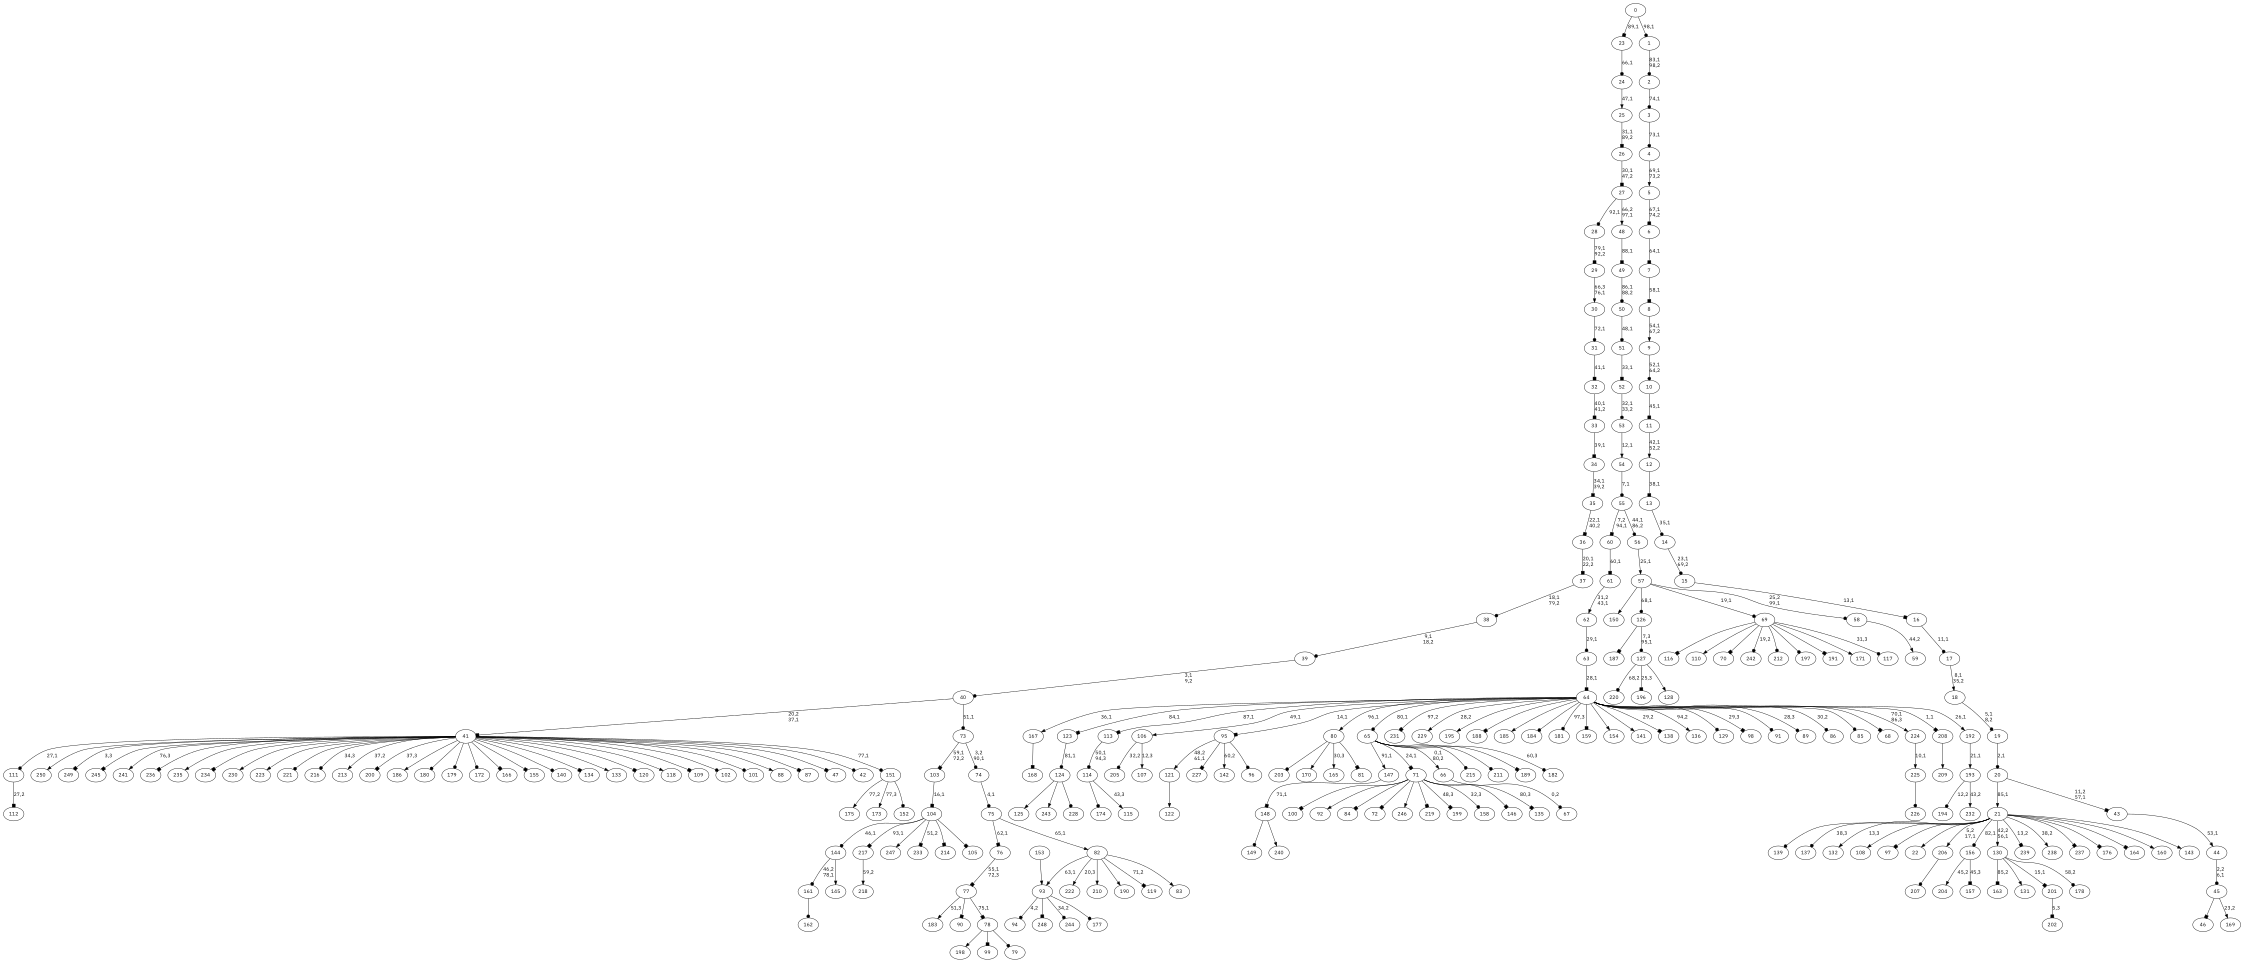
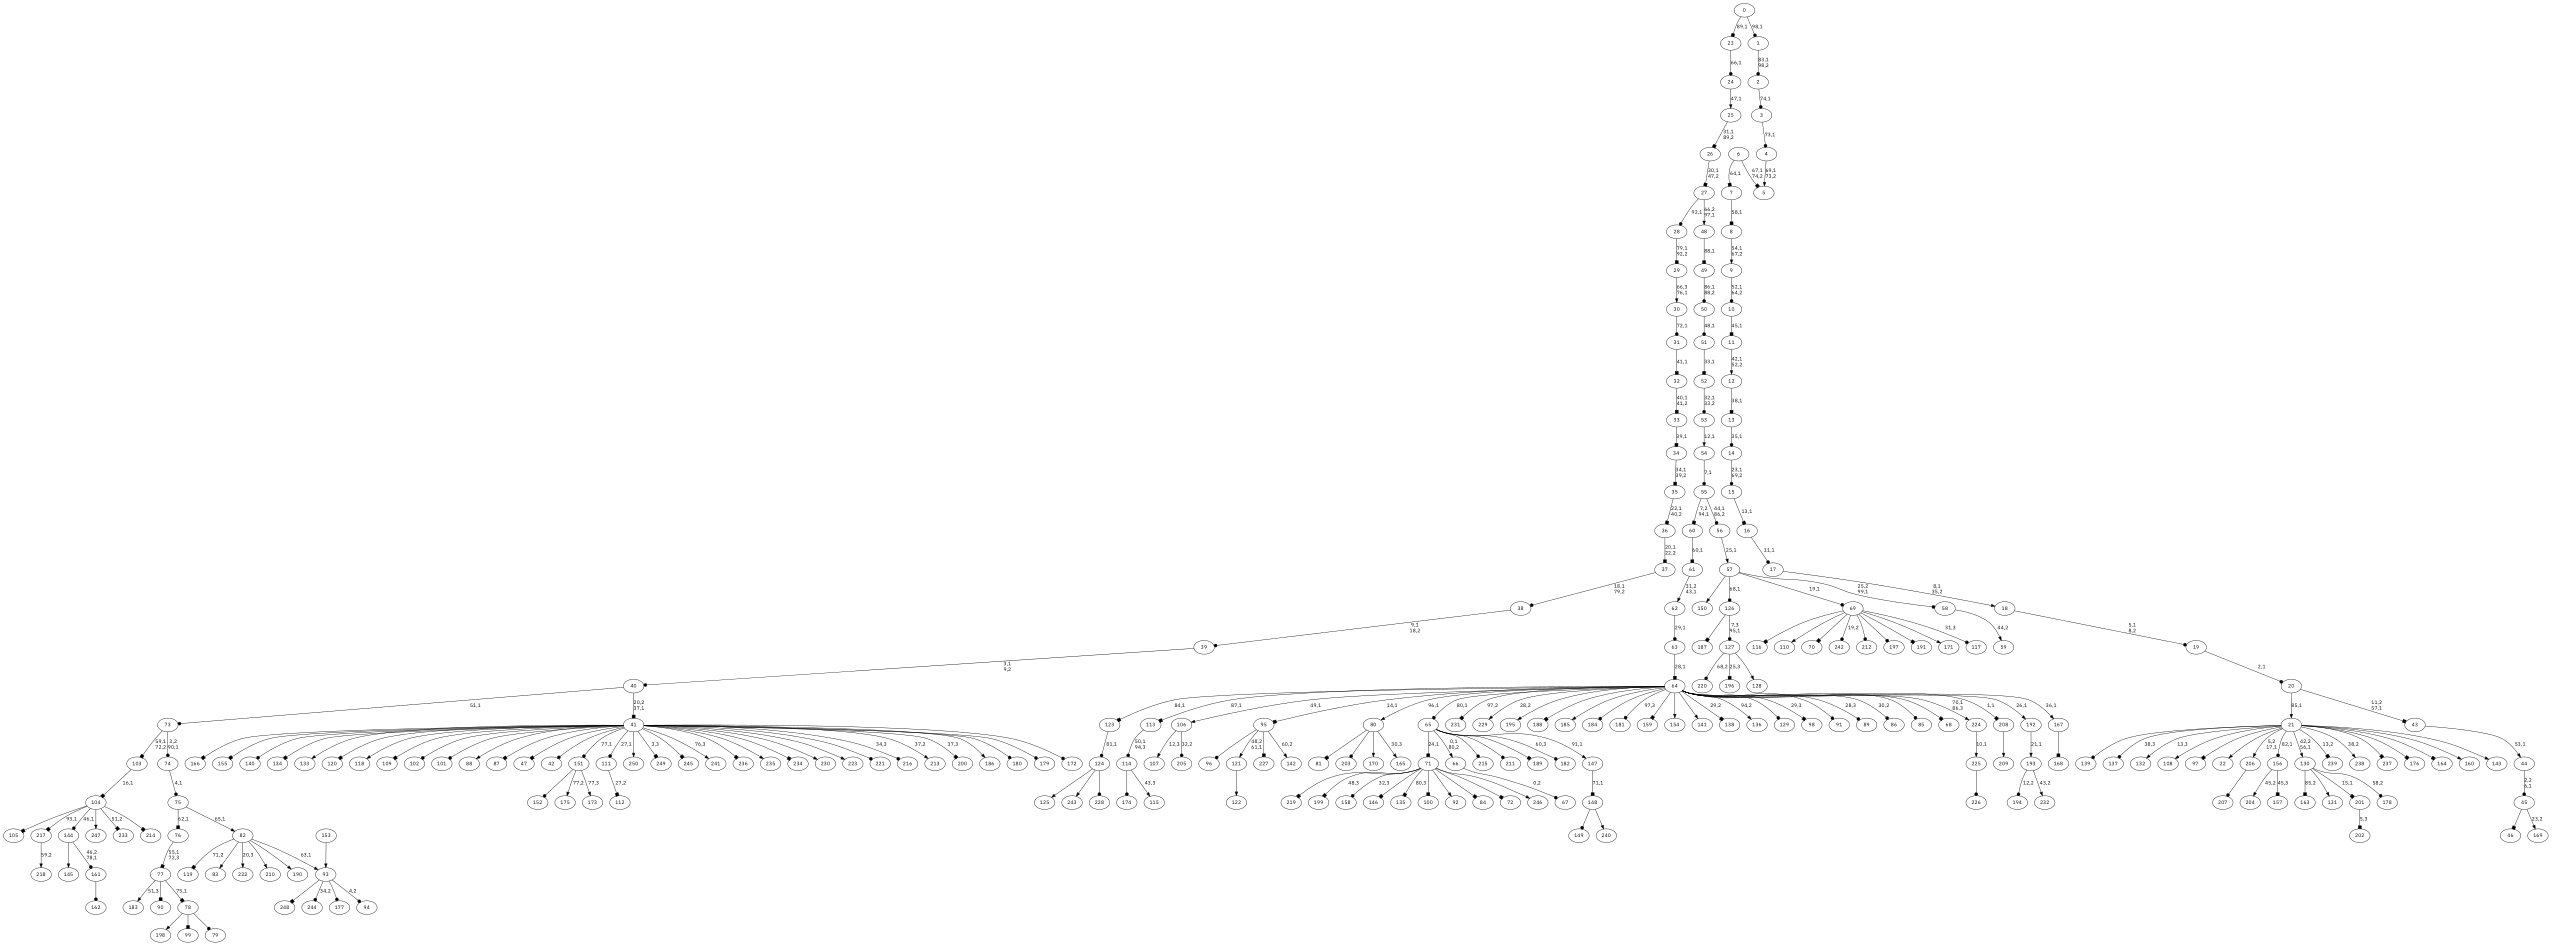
edge "5" -> "6": reversed
